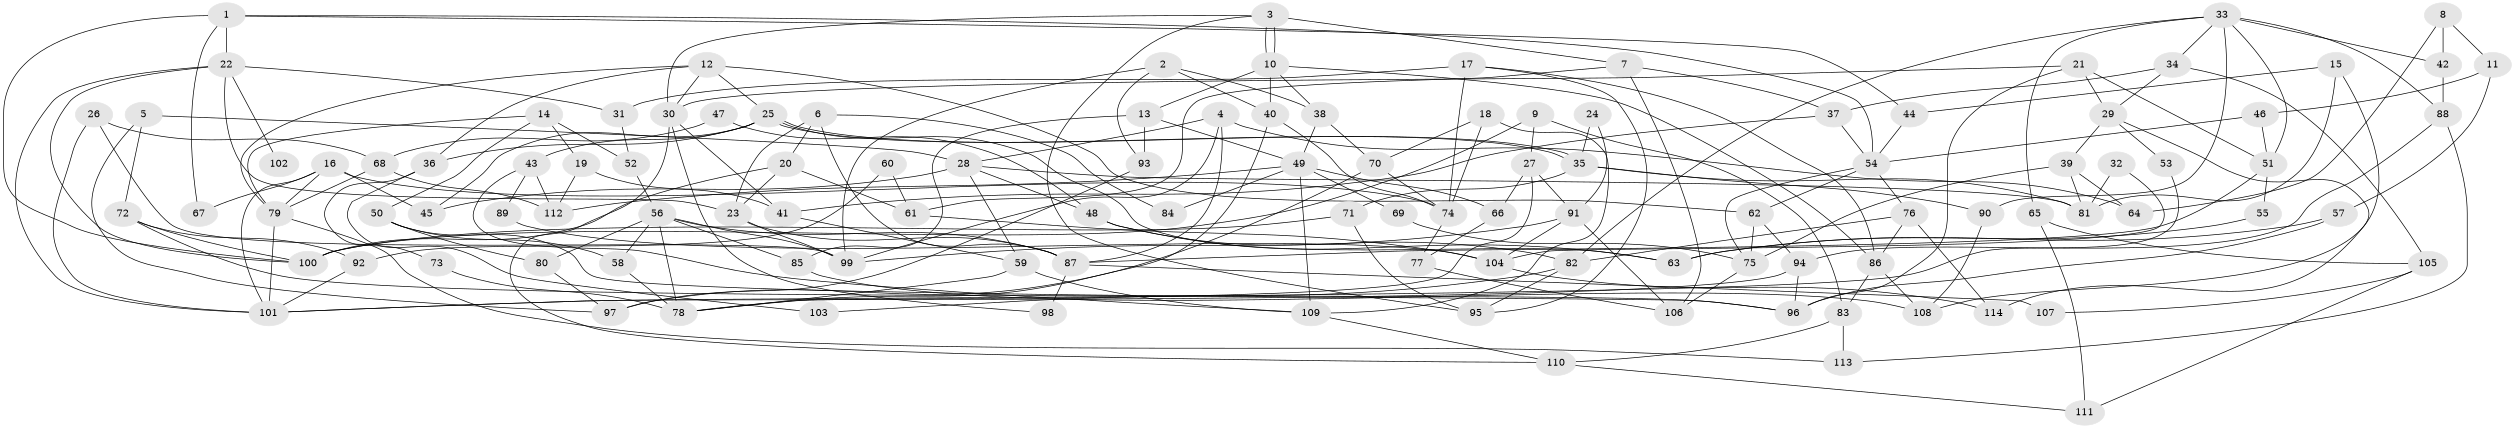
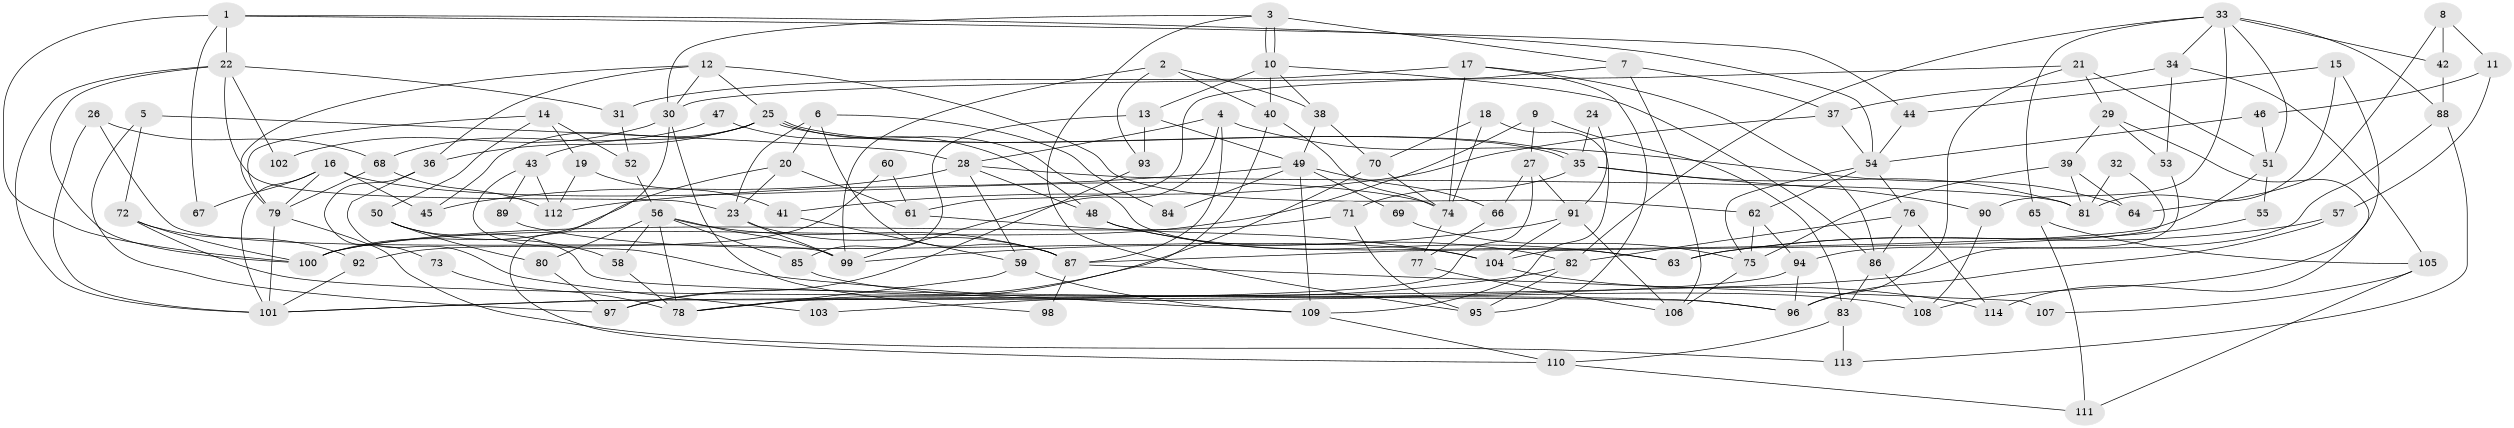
edge "34" -- "29": now "34" -- "53"
edge "30" -- "41": now "30" -- "102"
